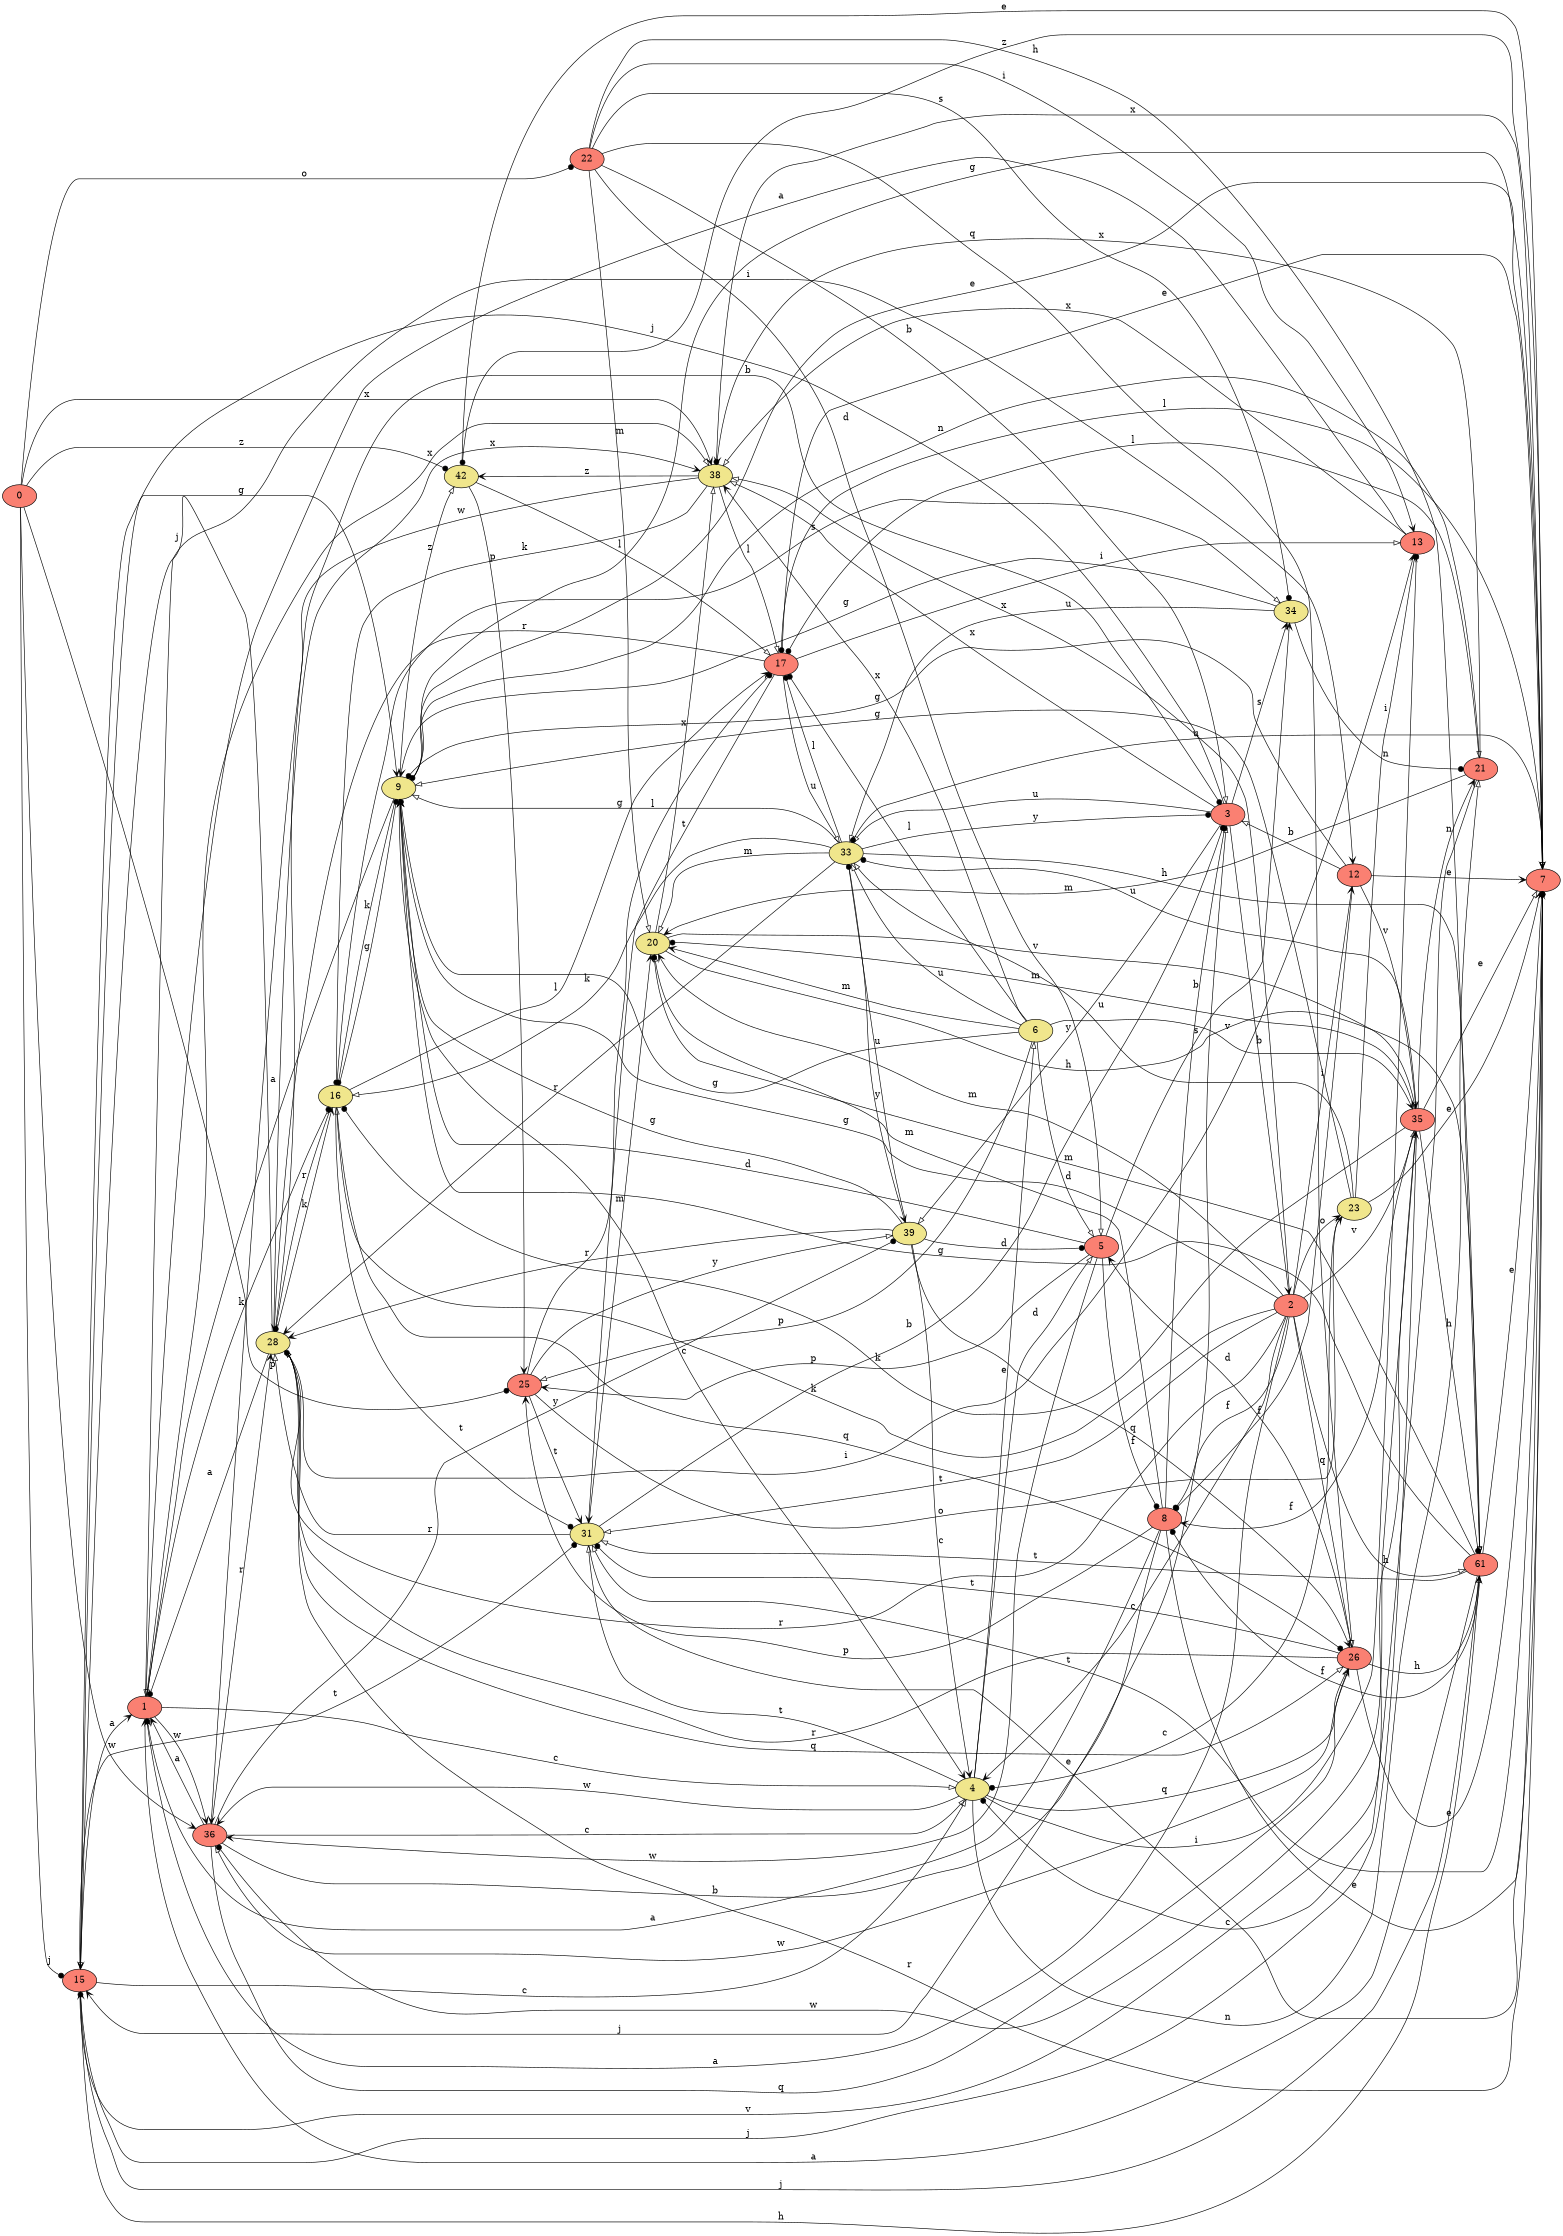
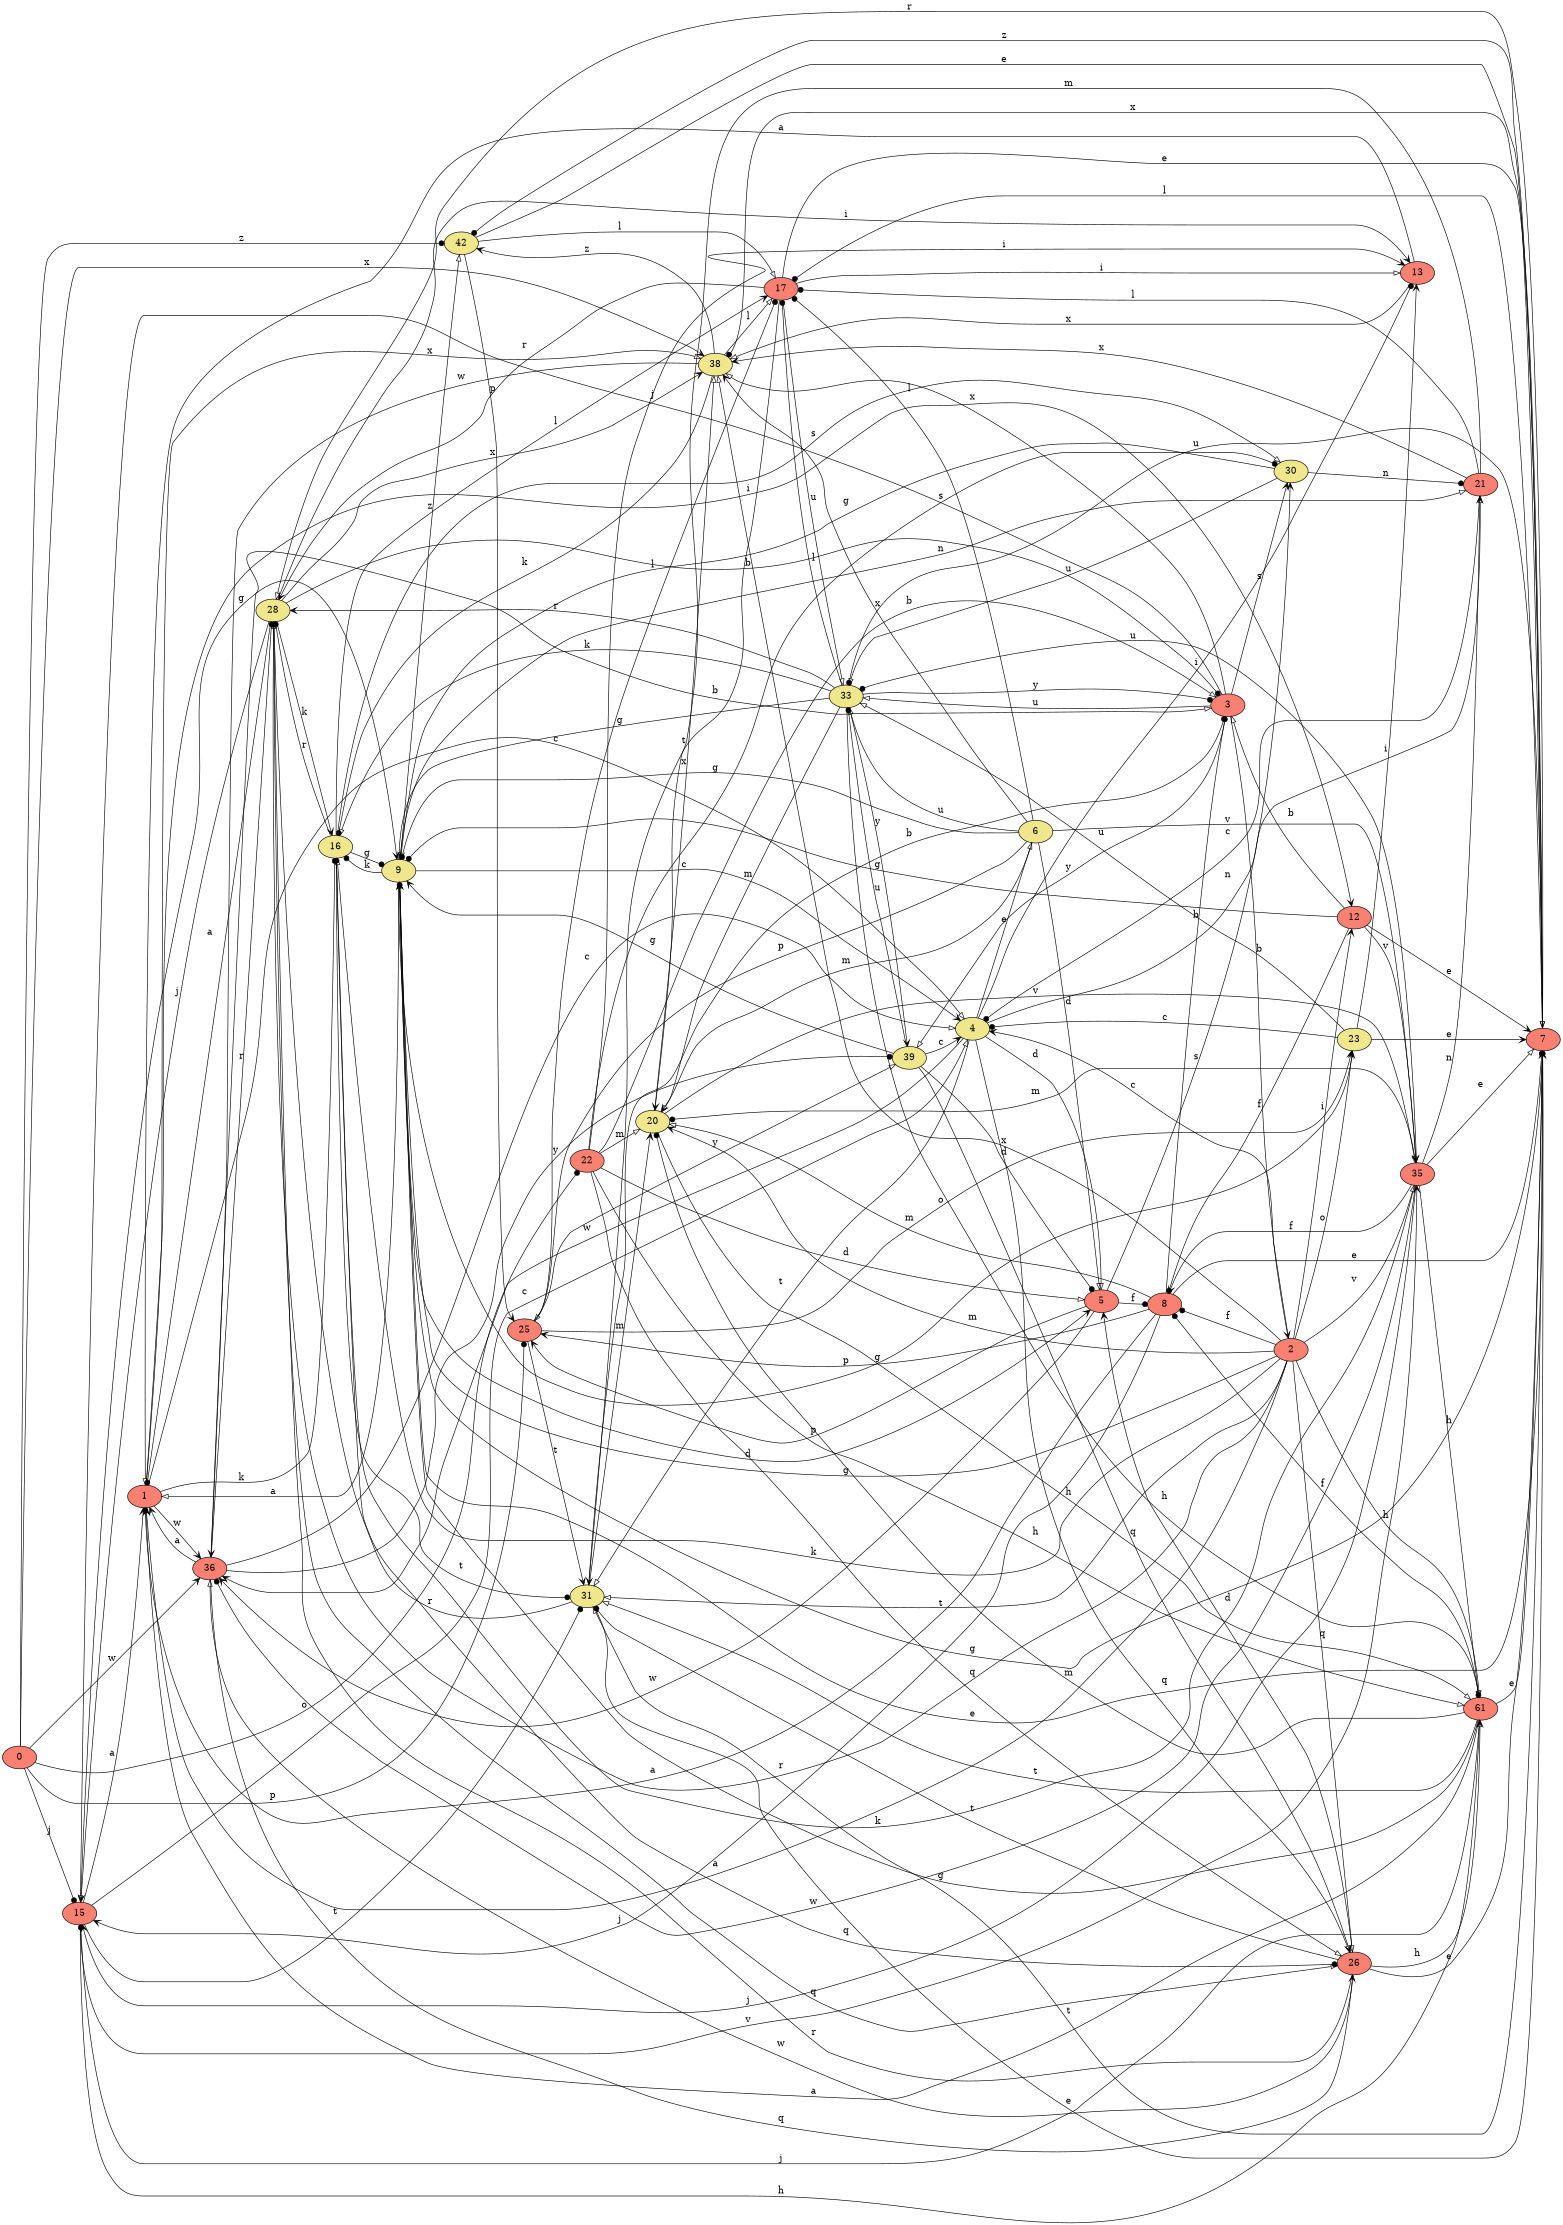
node "34": label "34" -> "30"
edge "5" -> "9": reversed
edge "39" -> "28": removed, label "r"
edge "36" -> "28": arrowhead vee -> dot
